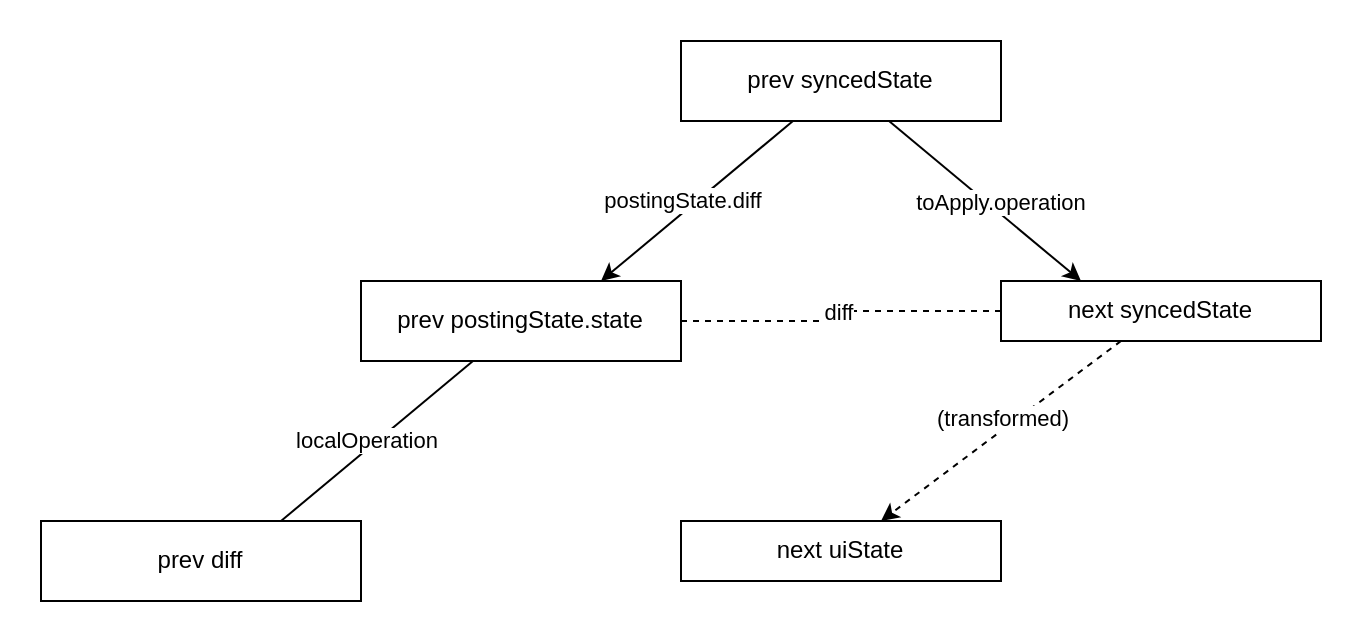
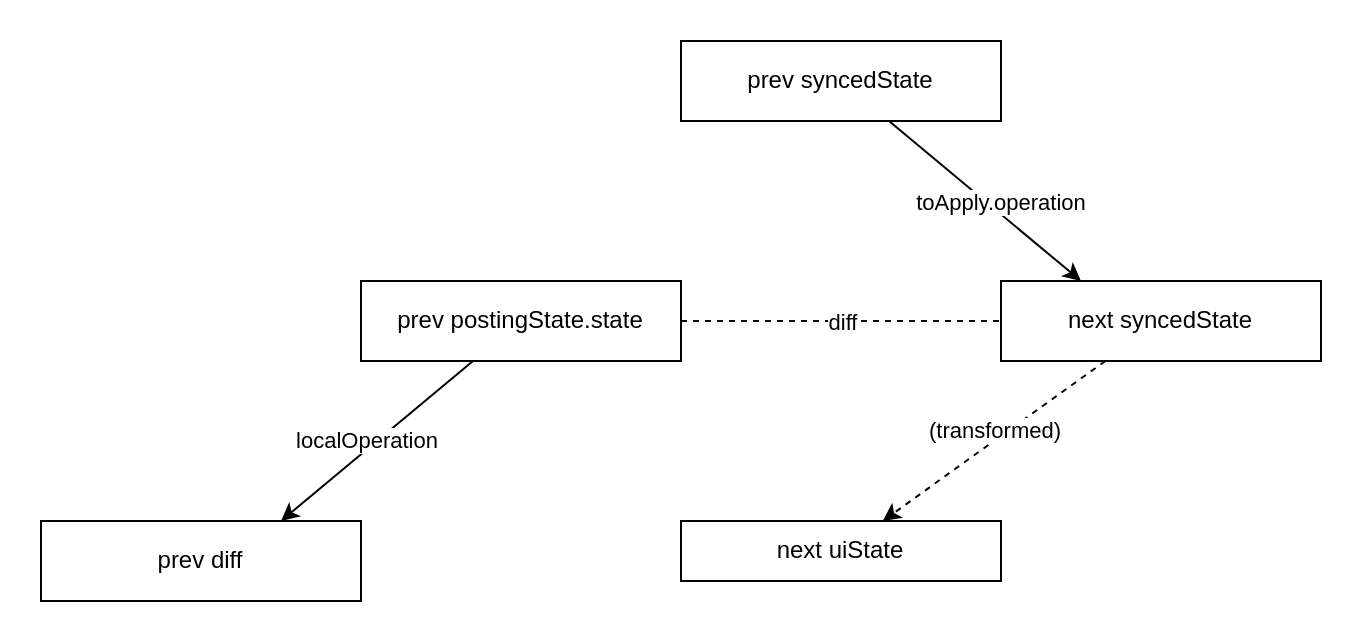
edge "prev syncedState" -> "prev postingState.state": removed, label "postingState.diff"
node "next syncedState": size 320x60 -> 320x80
edge "prev postingState.state" -- "prev diff": arrowhead none -> classic
